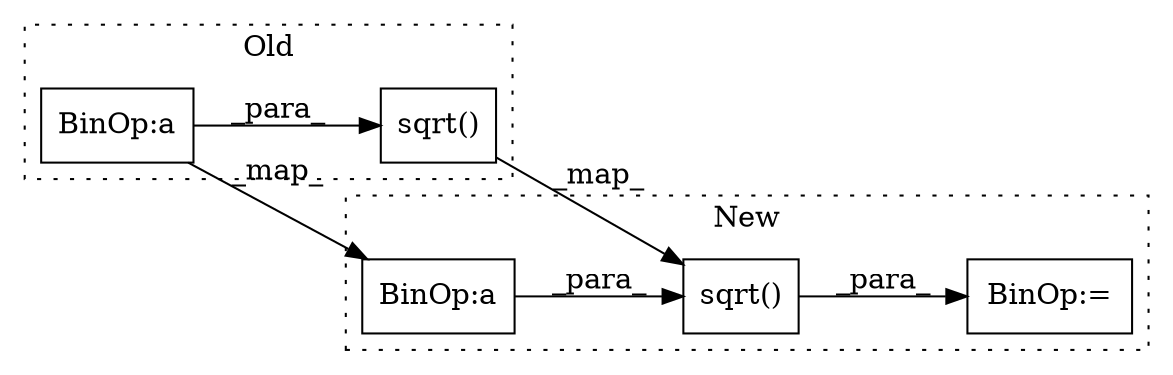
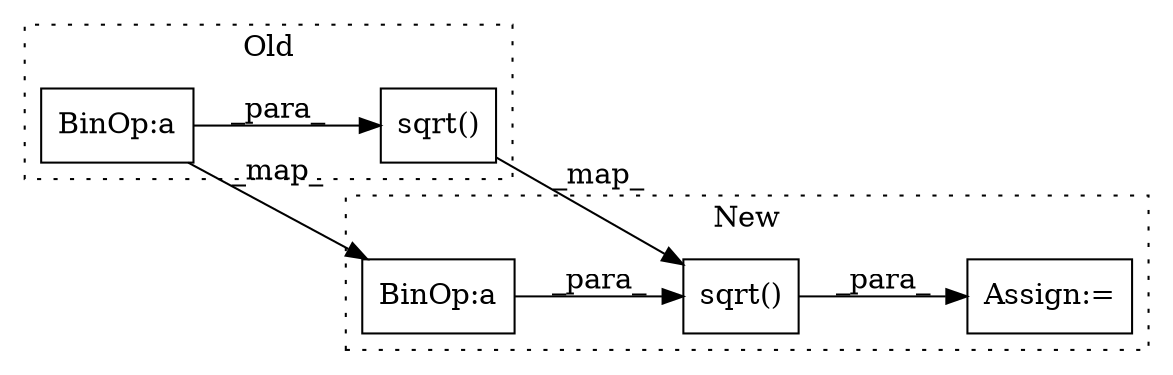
node "BinOp:=": label "BinOp:=" -> "Assign:="
